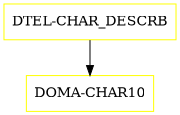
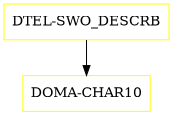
node "DTEL-CHAR_DESCRB": label "DTEL-CHAR_DESCRB" -> "DTEL-SWO_DESCRB"
